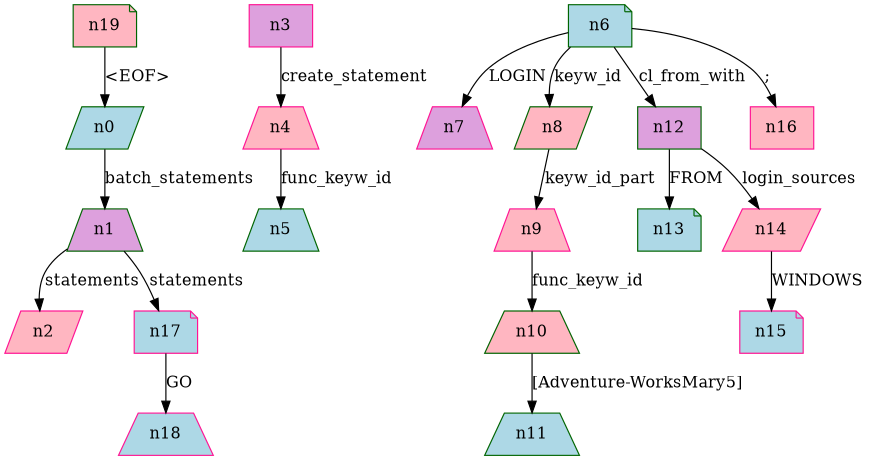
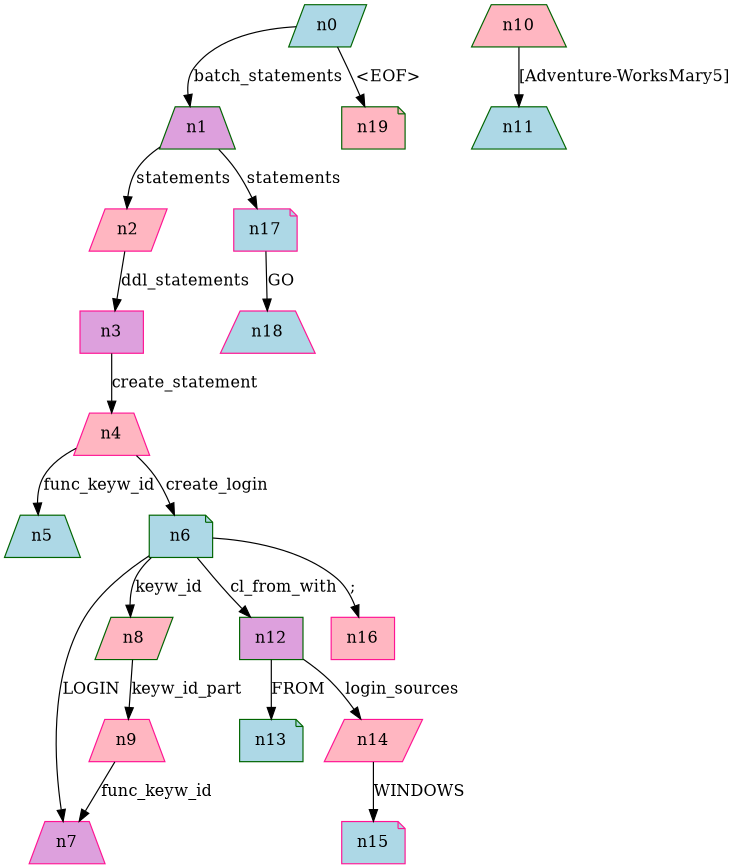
edge "n19" -> "n0": reversed
edge "n2" -> "n3": added, label "ddl_statements"
edge "n9" -> "n10": now "n9" -> "n7"
edge "n4" -> "n6": added, label "create_login"
